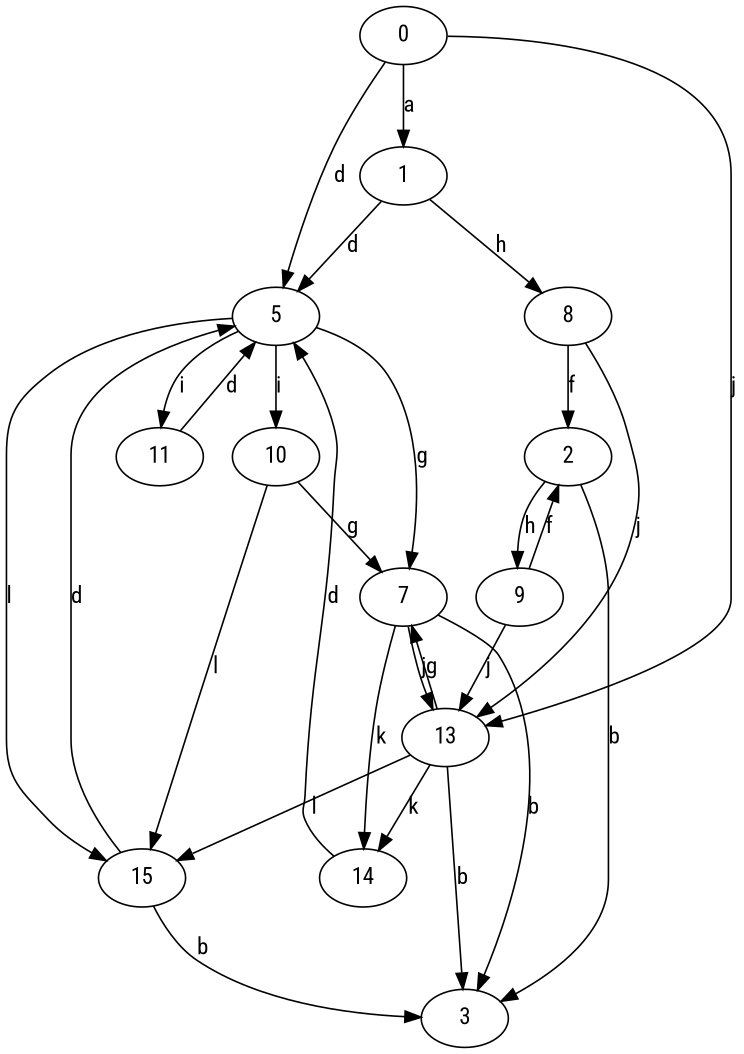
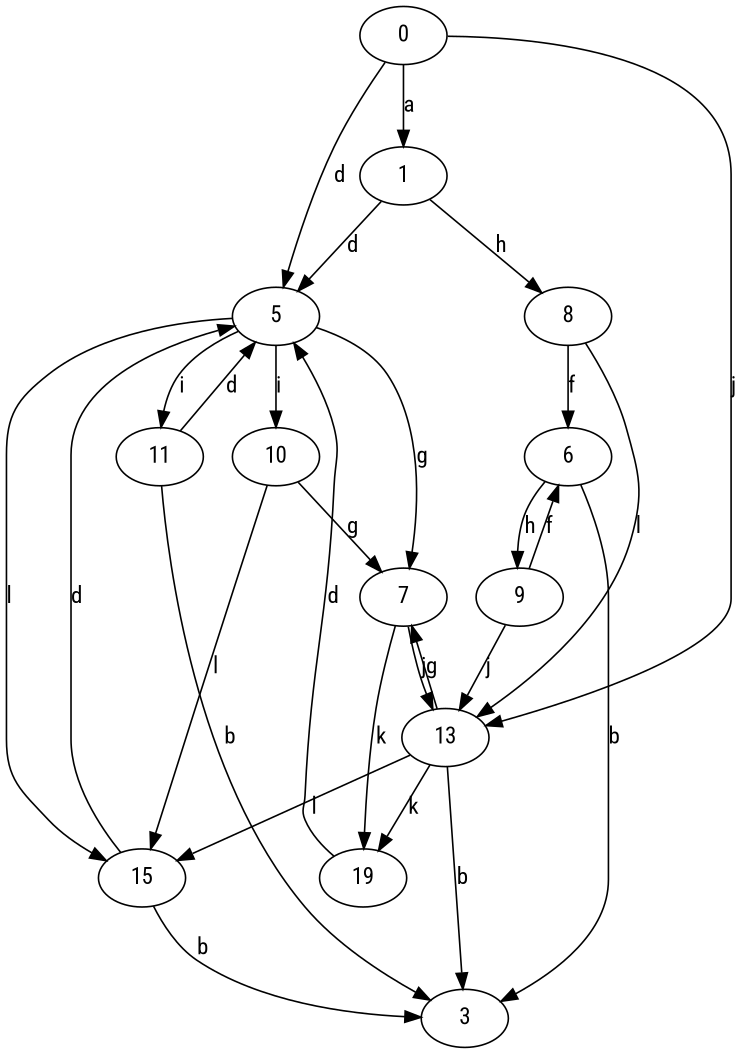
node "2": label "2" -> "6"
edge "8" -> "13": label "j" -> "l"
edge "7" -> "3": now "11" -> "3"
node "14": label "14" -> "19"
